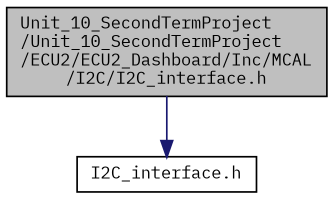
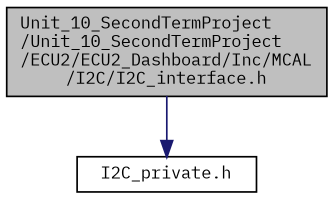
node "I2C_interface.h": label "I2C_interface.h" -> "I2C_private.h"
